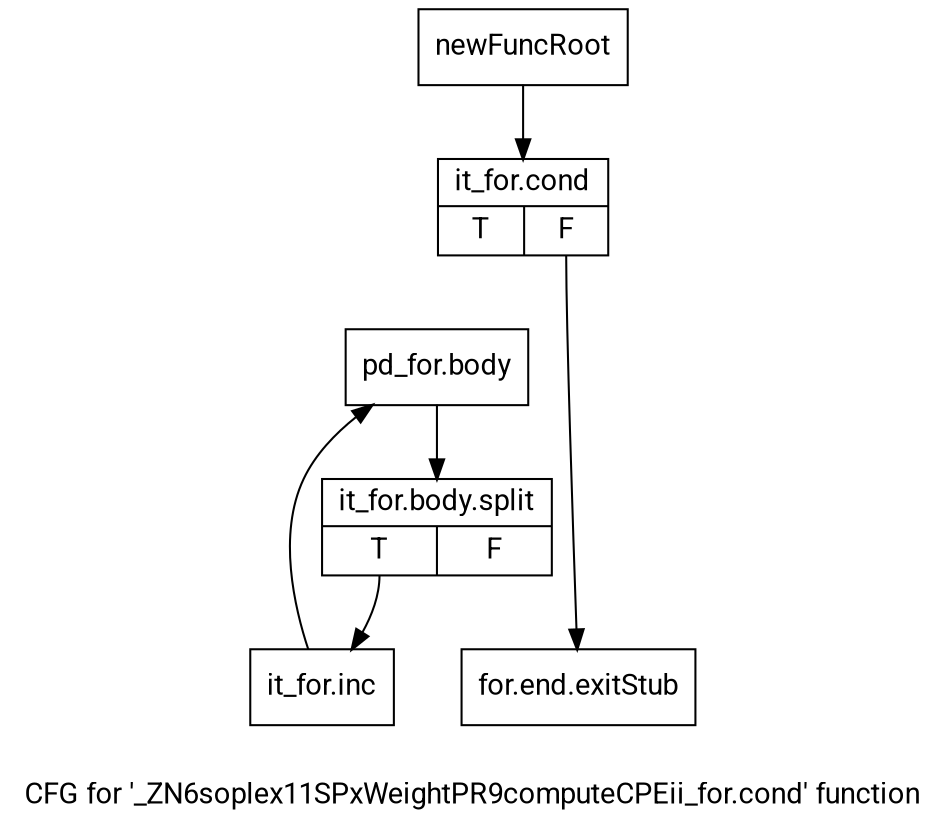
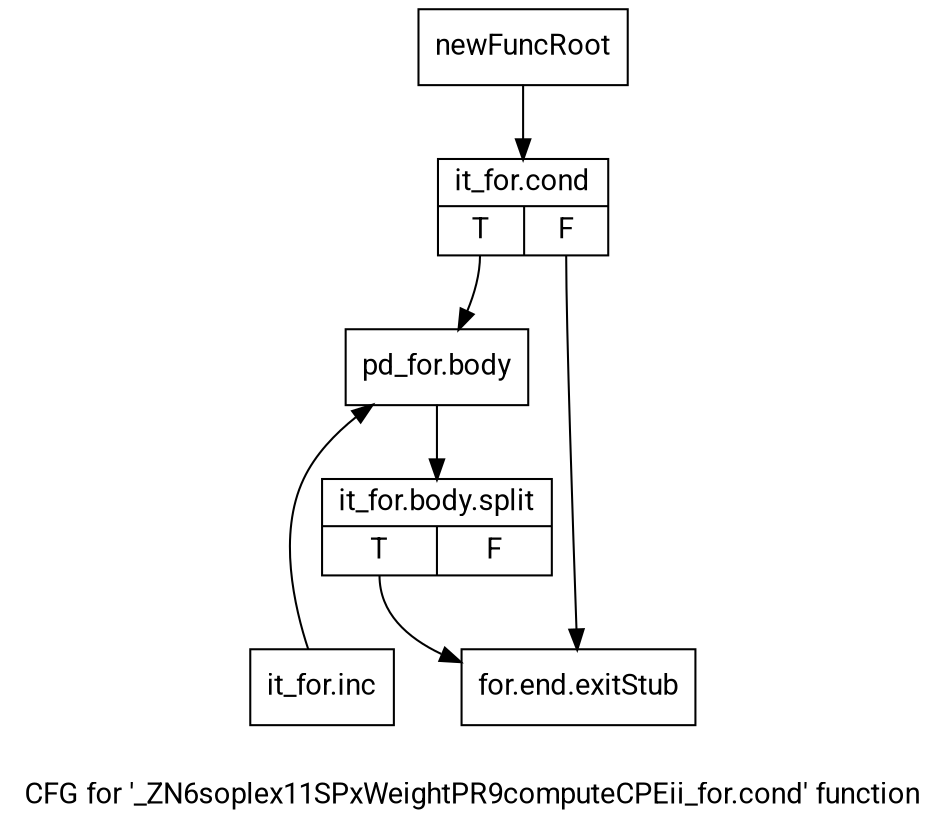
edge "it_for.cond" -> "pd_for.body": added
edge "it_for.body.split" -> "it_for.inc": now "it_for.body.split" -> "for.end.exitStub"
